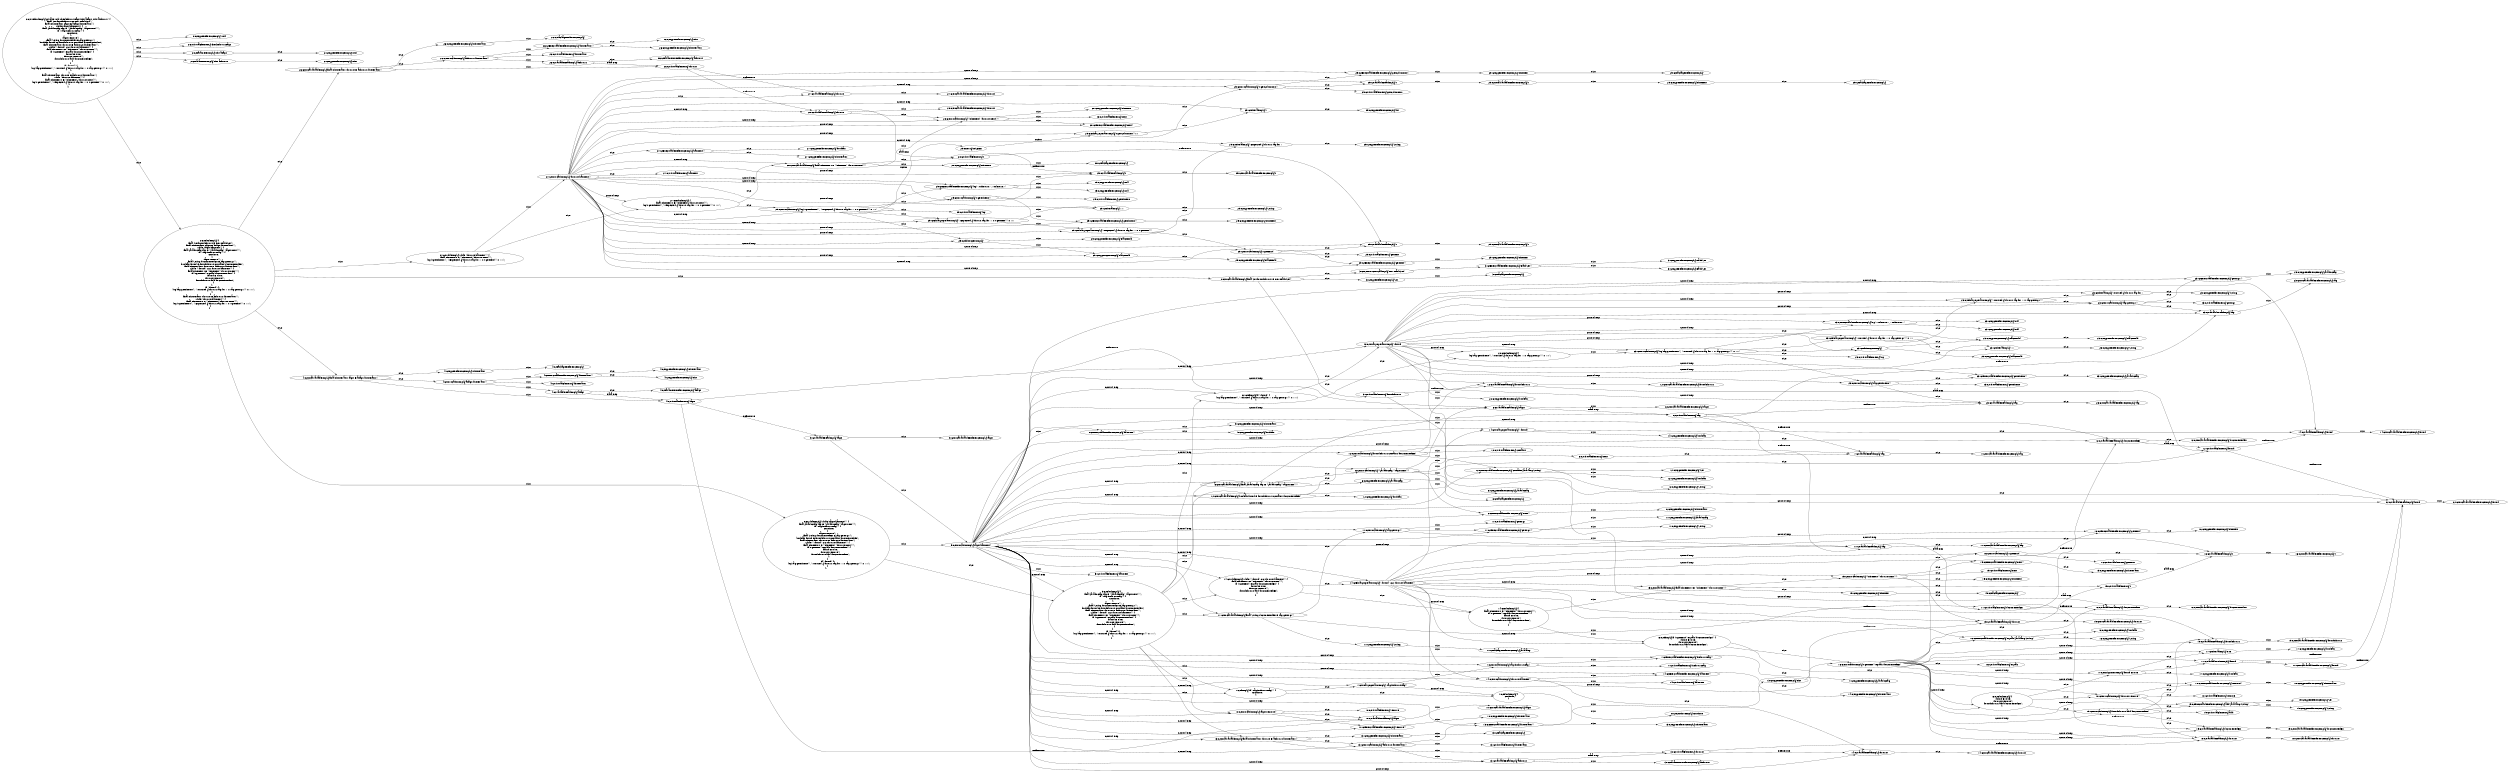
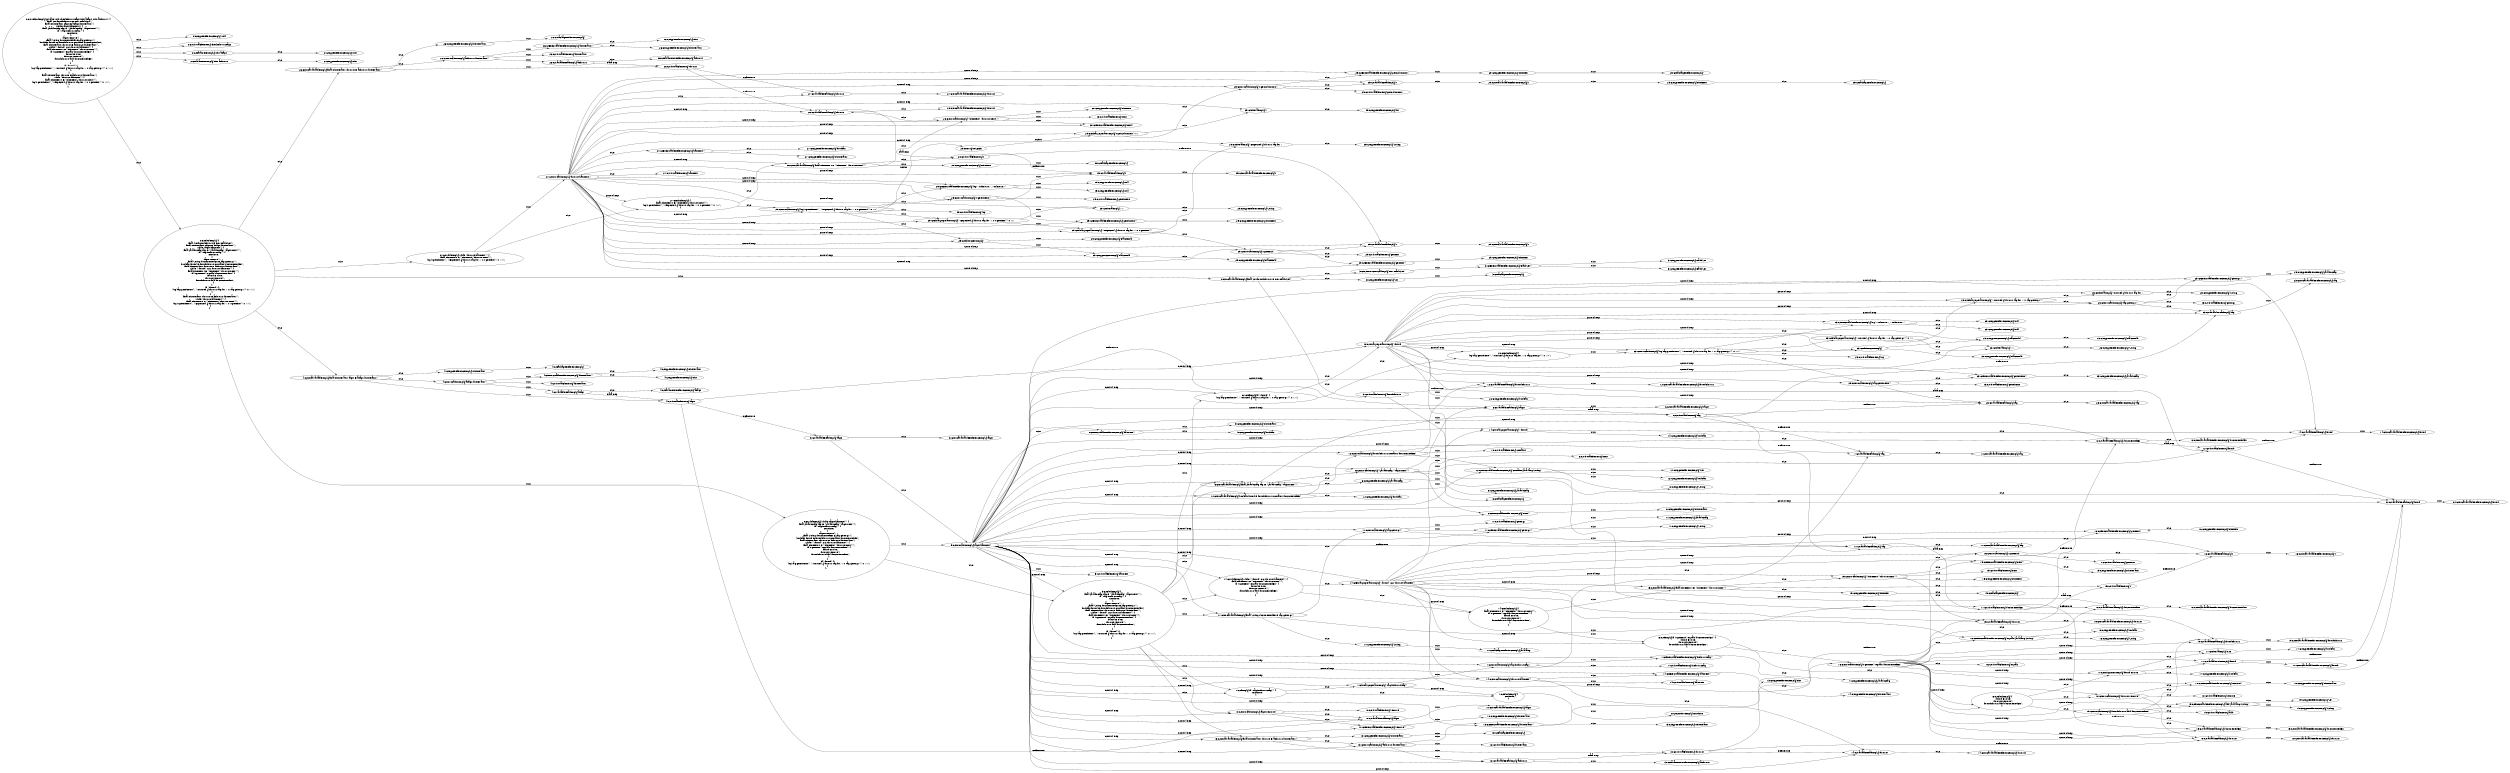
edge "28:CtVariableReadImpl@throwIt" -> "28:CtInvocationImpl@((LineText) (throwIt.next()))": reversed
edge "6:CtVirtualElement@next" -> "7:CtVariableReadImpl@tag": now "7:CtInvocationImpl@tag.isThrowsTag()" -> "7:CtVariableReadImpl@tag"
edge "16:CtExecutableReferenceImpl@getText()" -> "16:CtTypeReferenceImpl@LineText": reversed
edge "5:CtInvocationImpl@tagIt.hasNext()" -> "11:CtVariableReadImpl@tag": label "Control Dep" -> "Define-Use"
edge "15:CtVirtualElement@t" -> "16:CtVariableReadImpl@t": label "Data Dep" -> "Define-Use"
edge "13:CtTypeReferenceImpl@List" -> "15:CtVariableReadImpl@throwIt": now "13:CtVirtualElement@throwIt" -> "15:CtVariableReadImpl@throwIt"
